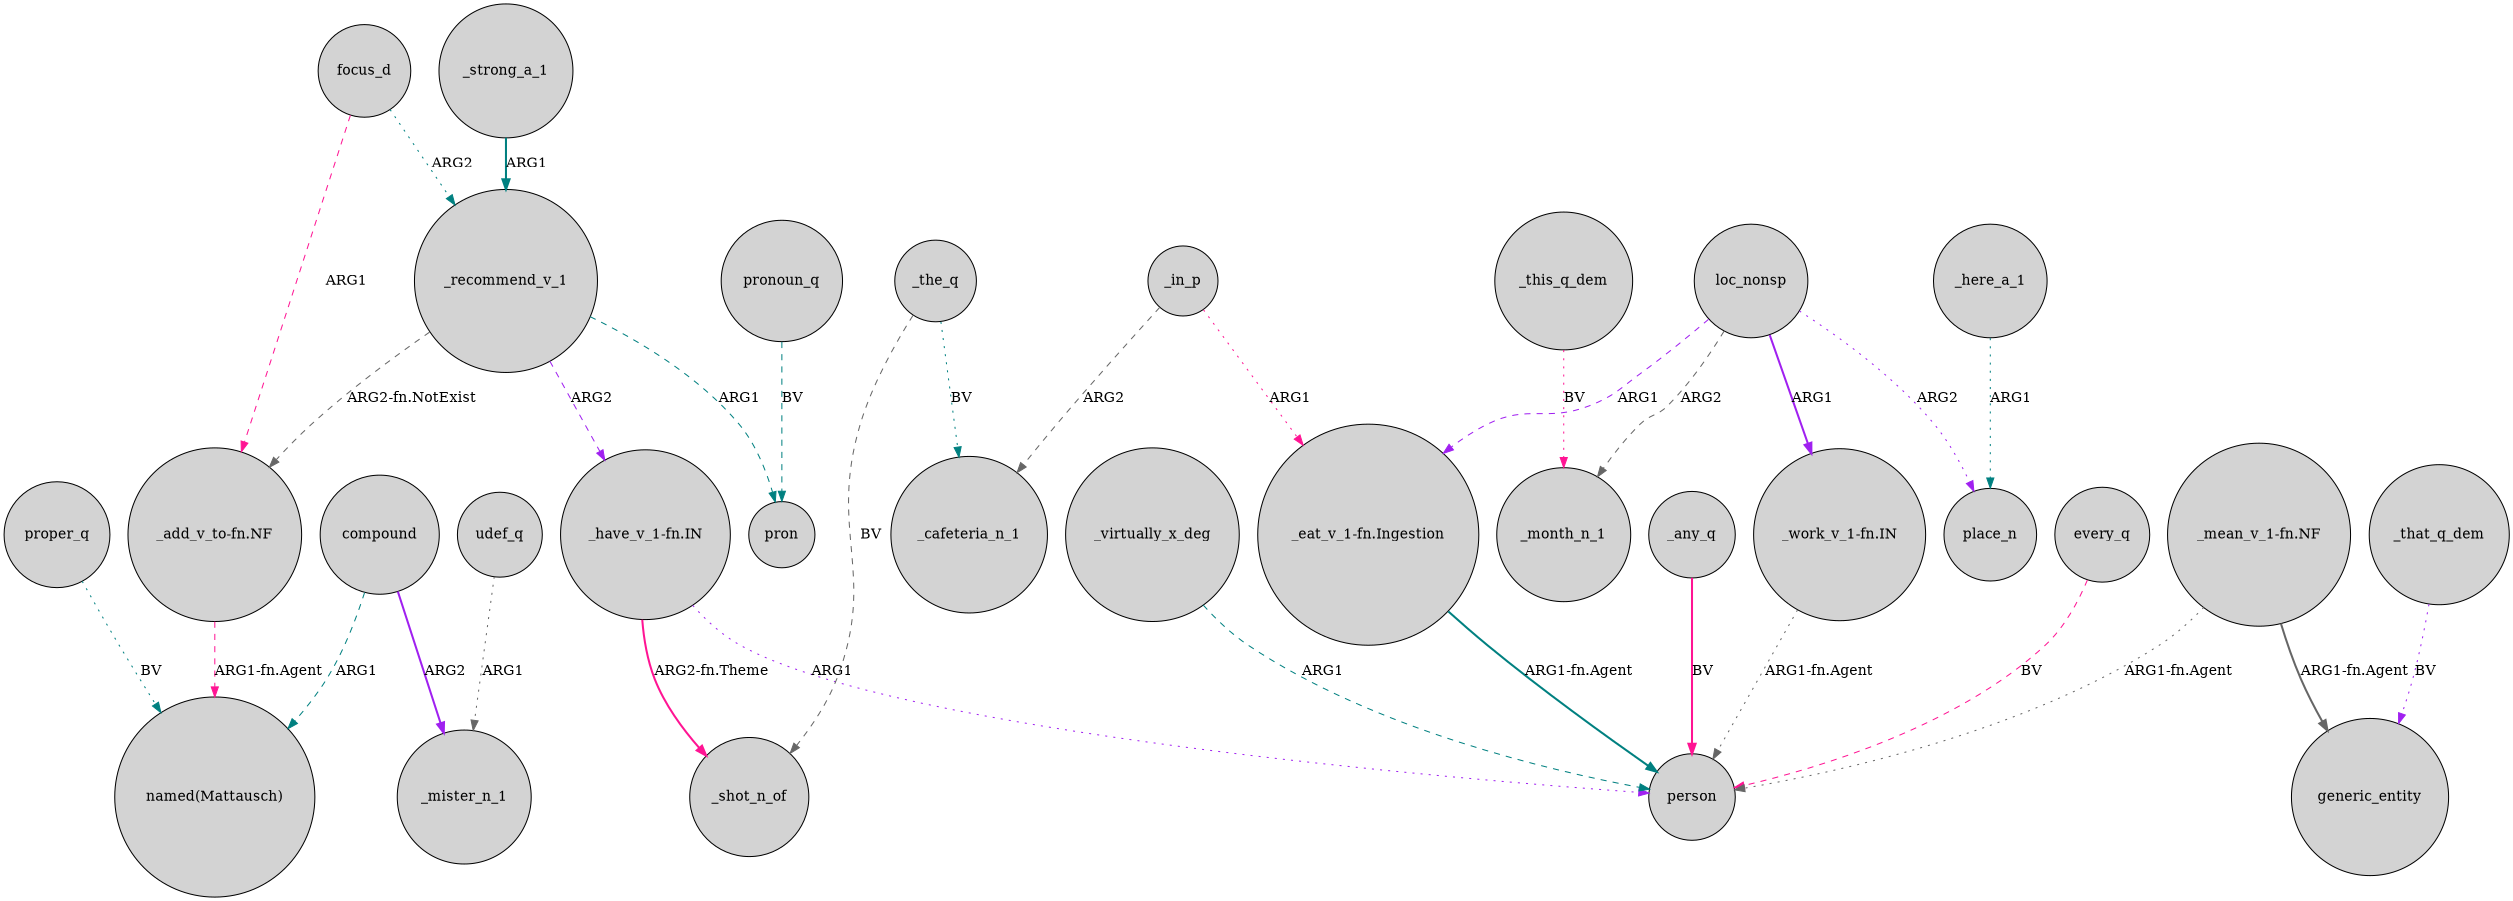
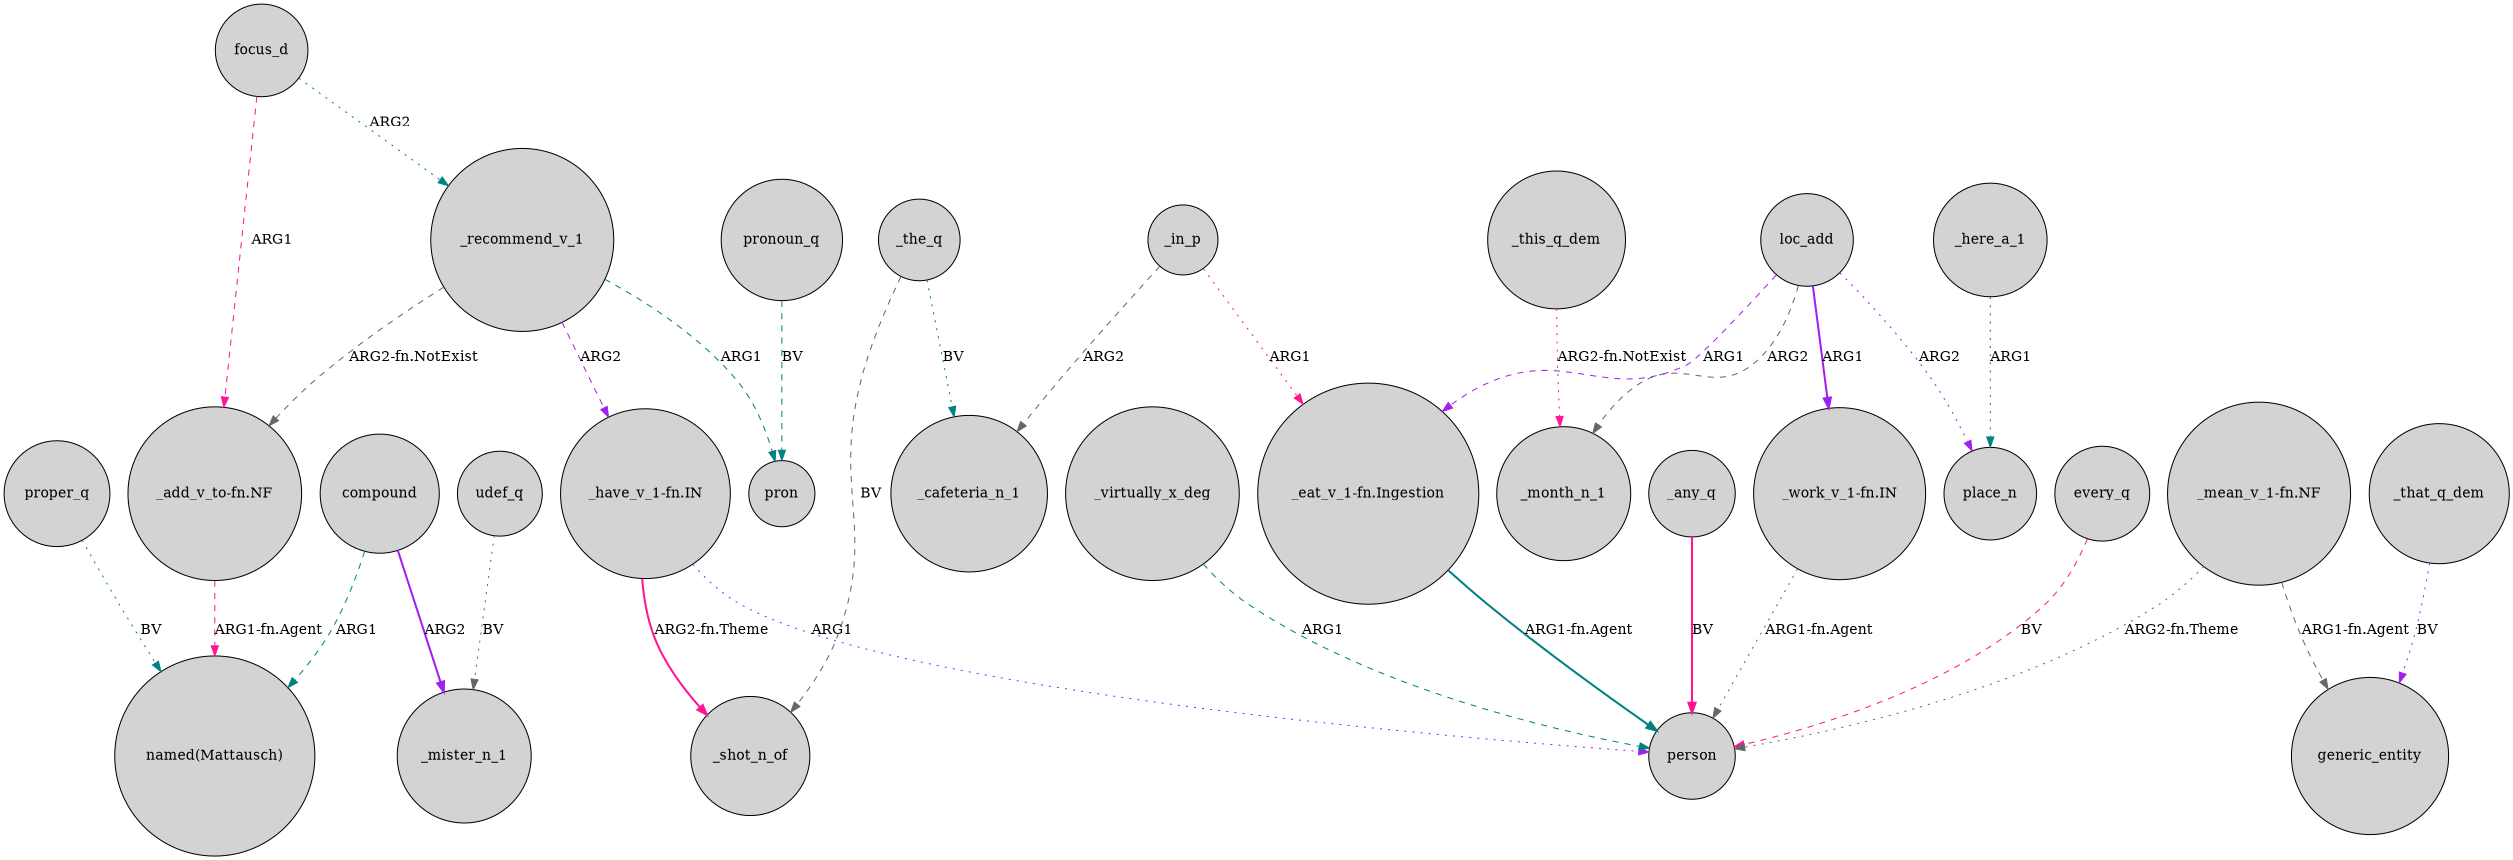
node "_strong_a_1": removed
node "loc_nonsp": label "loc_nonsp" -> "loc_add"
edge "_this_q_dem" -> "_month_n_1": label "BV" -> "ARG2-fn.NotExist"
edge "udef_q" -> "_mister_n_1": label "ARG1" -> "BV"
edge "_mean_v_1-fn.NF" -> "person": label "ARG1-fn.Agent" -> "ARG2-fn.Theme"
edge "_mean_v_1-fn.NF" -> "generic_entity": style bold -> dashed
